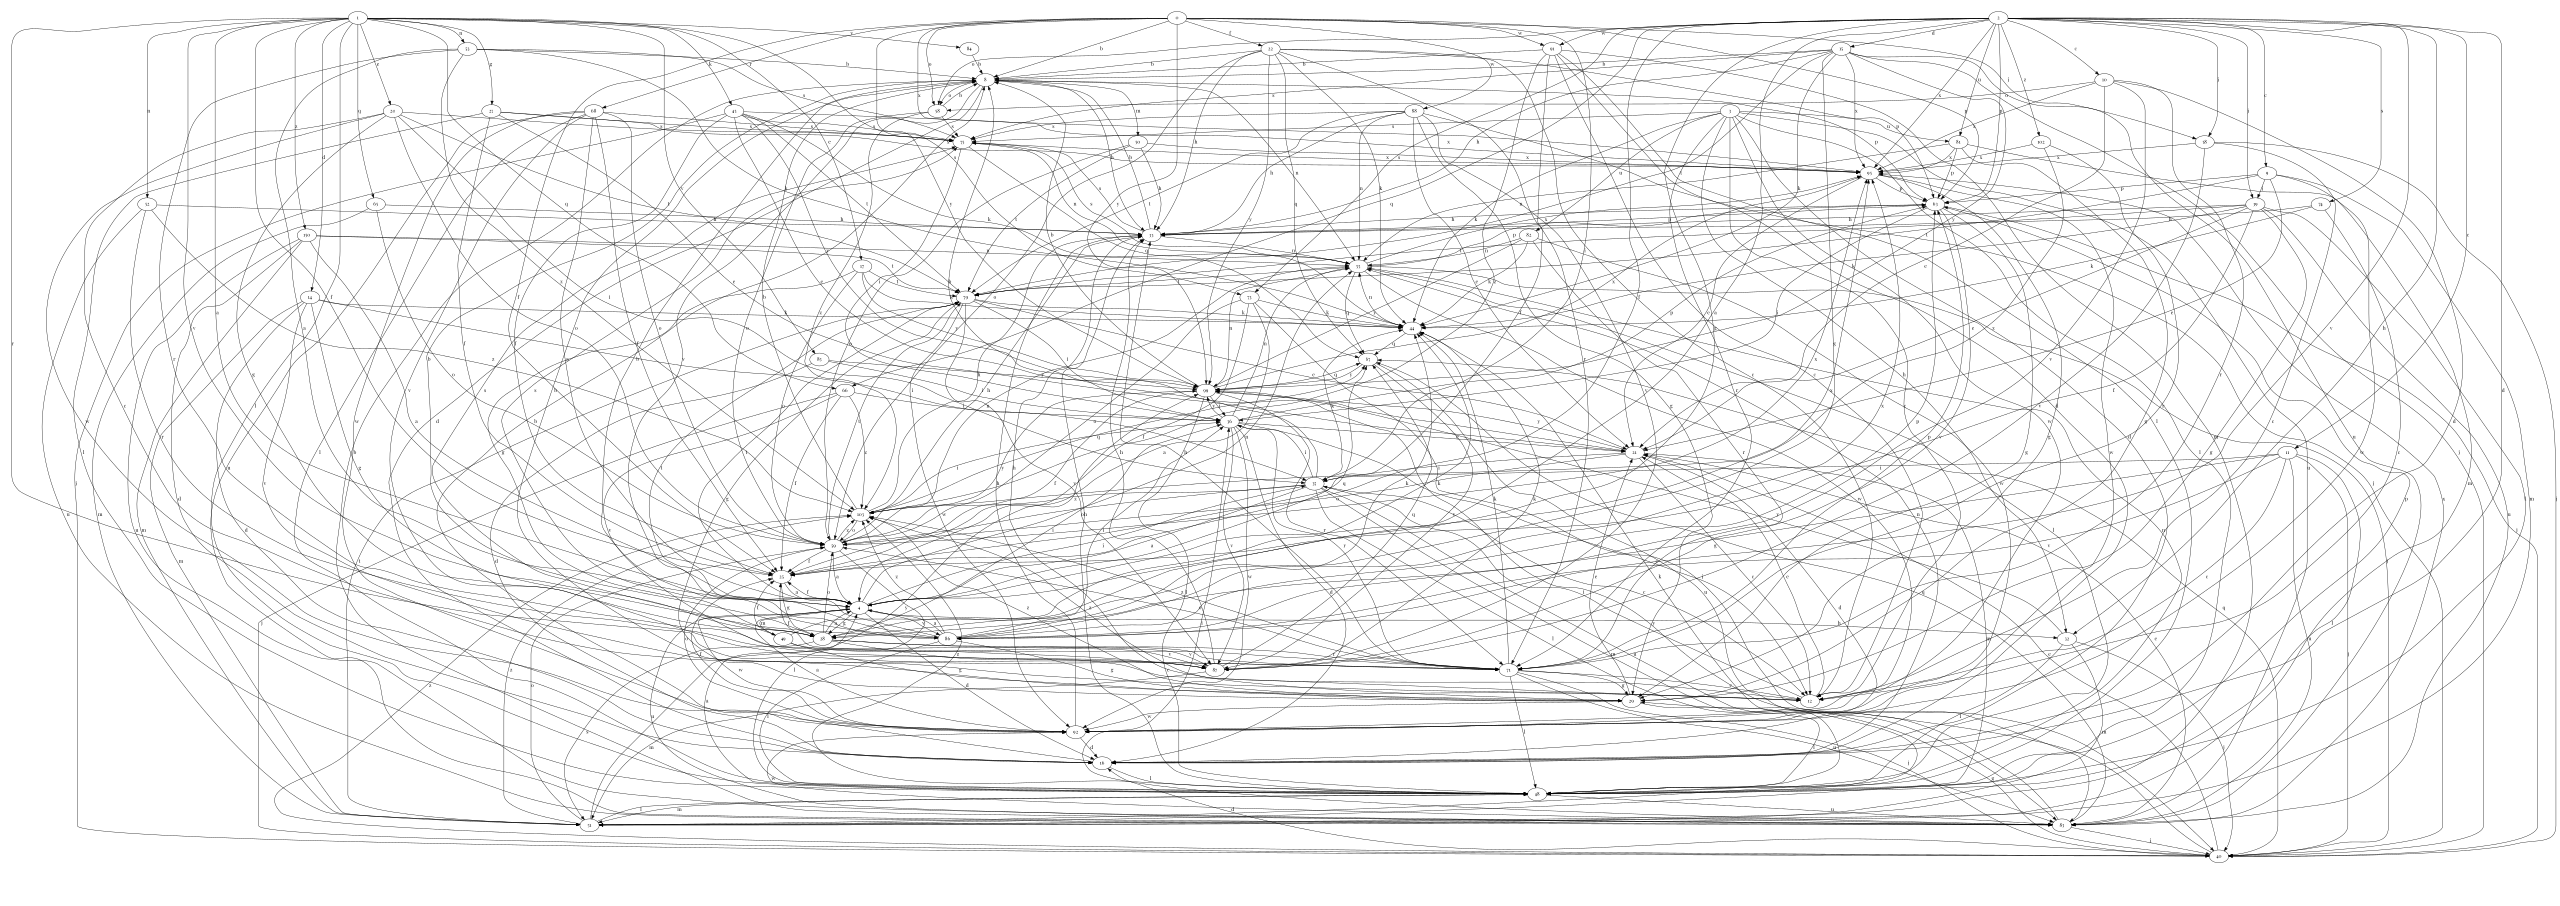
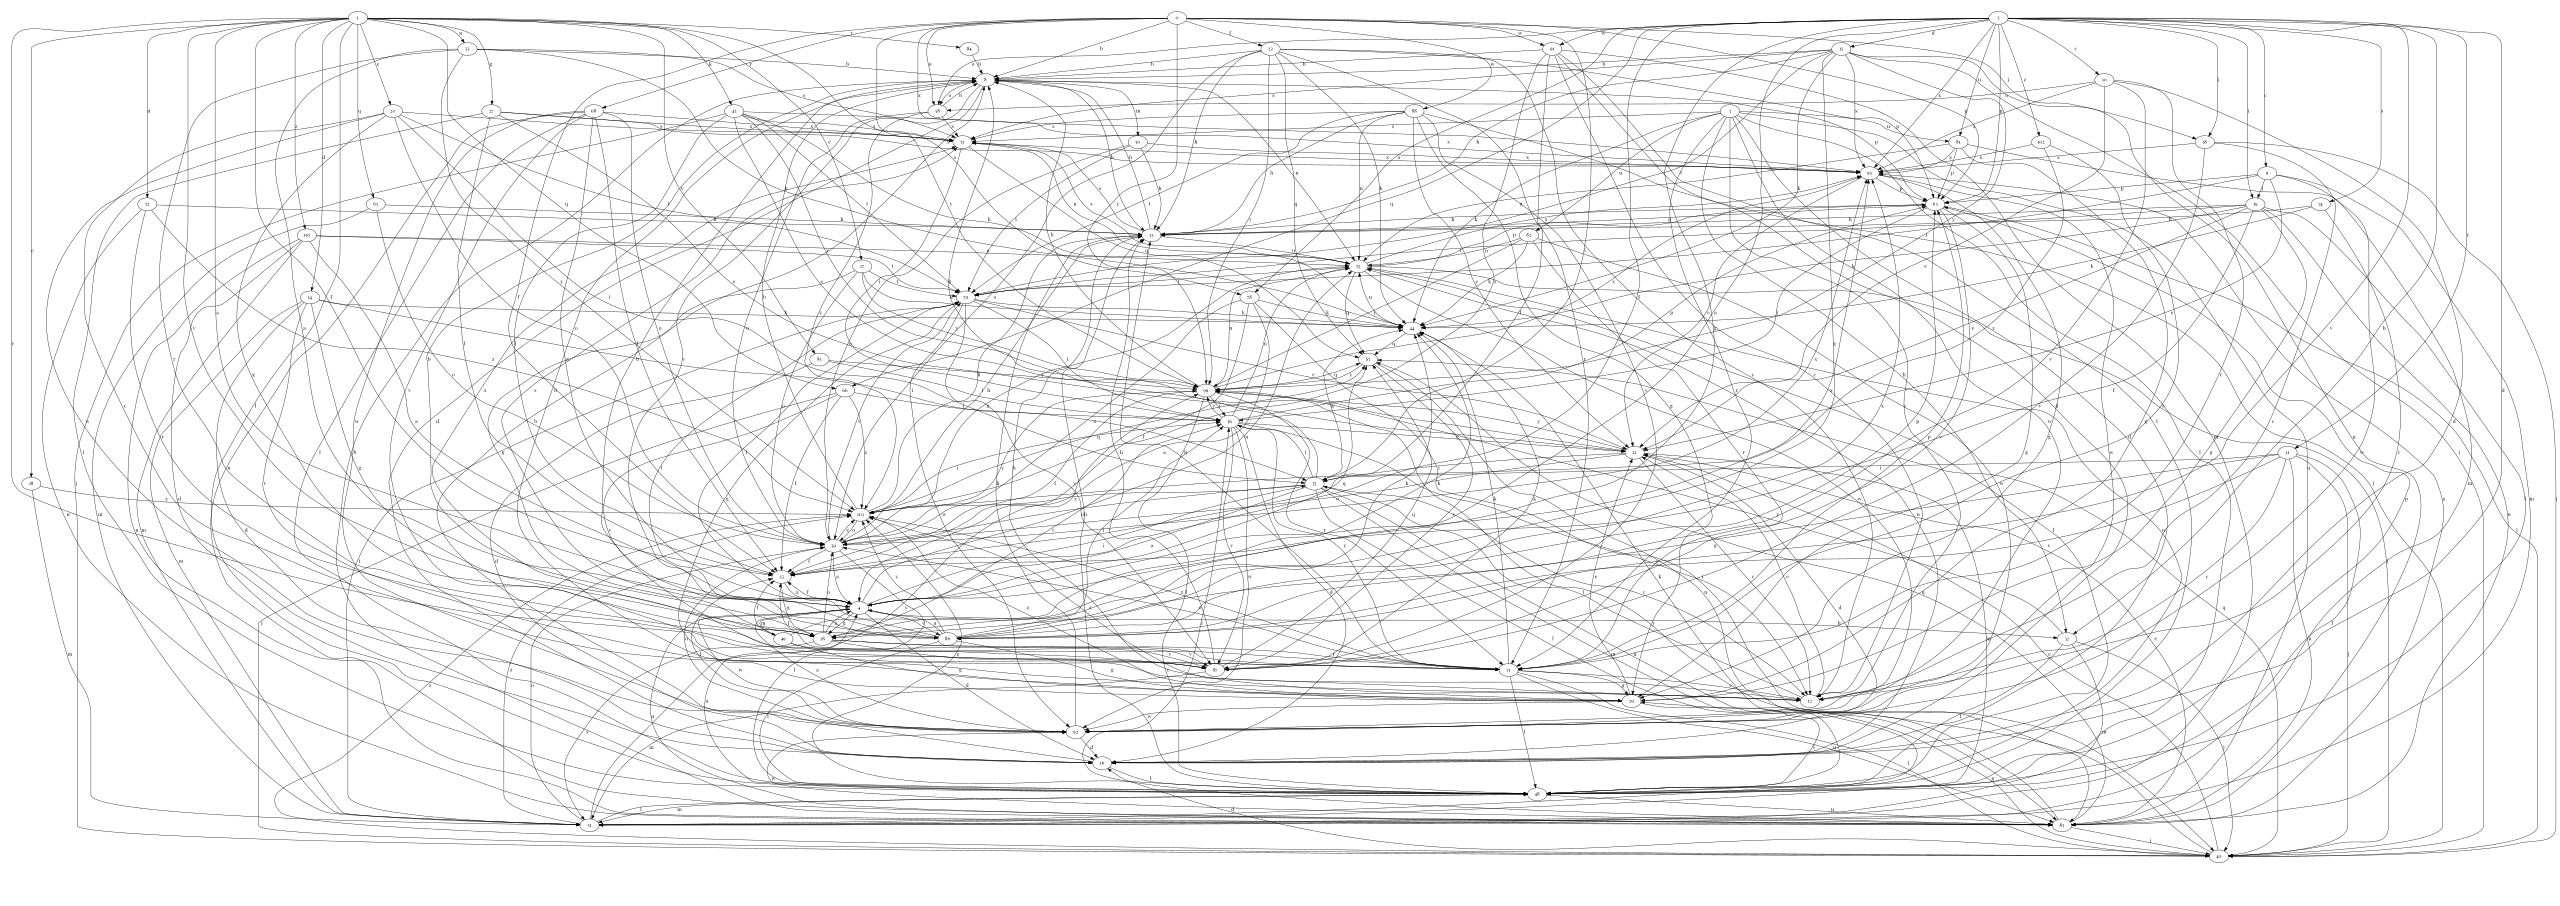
node "73": label "73" -> "78"
node "18": added
